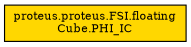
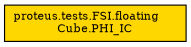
node "proteus.proteus.FSI.floating Cube.PHI_IC": label "proteus.proteus.FSI.floating Cube.PHI_IC" -> "proteus.tests.FSI.floating Cube.PHI_IC"
